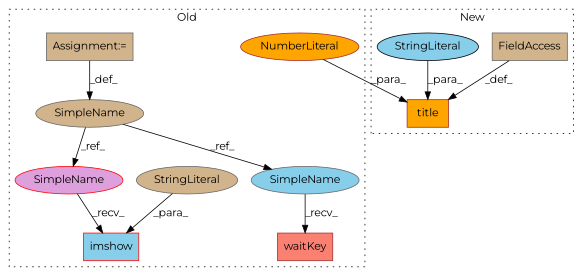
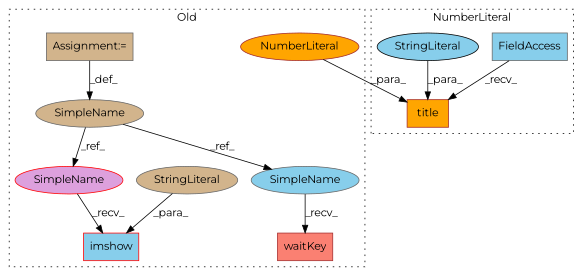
cluster "New": label "New" -> "NumberLiteral"
node "FieldAccess": fillcolor tan -> skyblue
edge "FieldAccess" -> "title": label "_def_" -> "_recv_"
